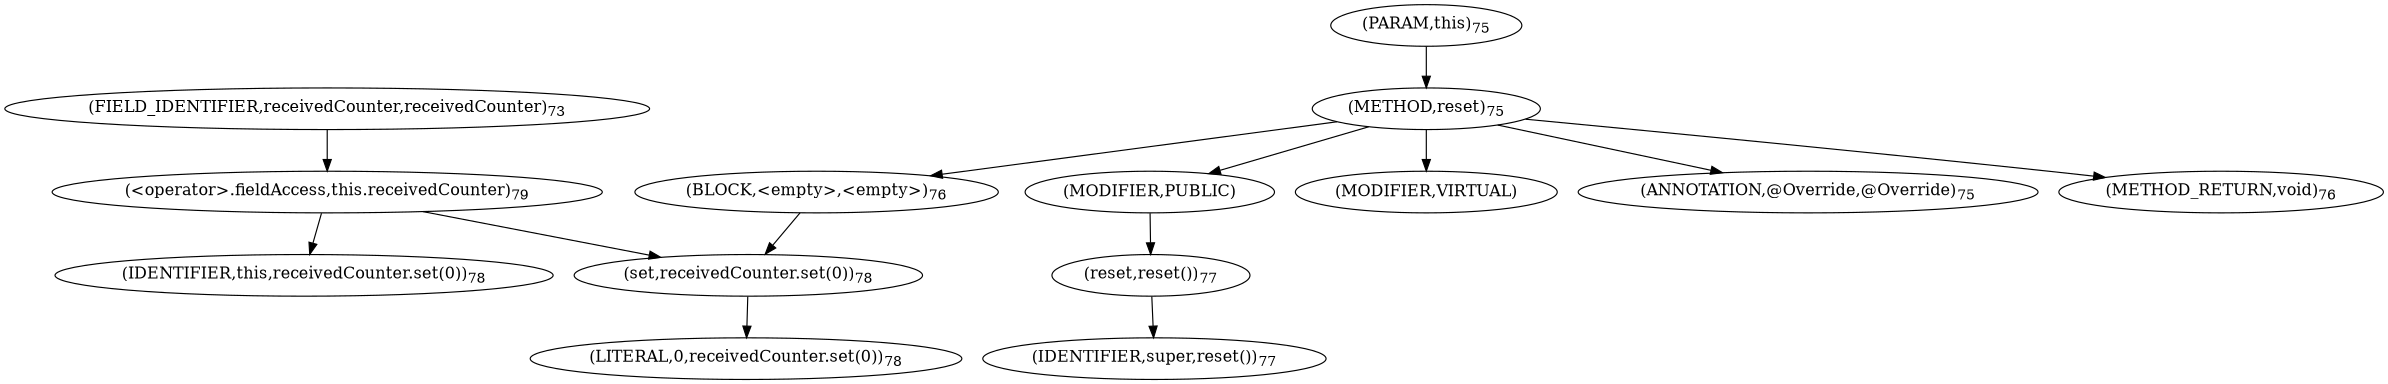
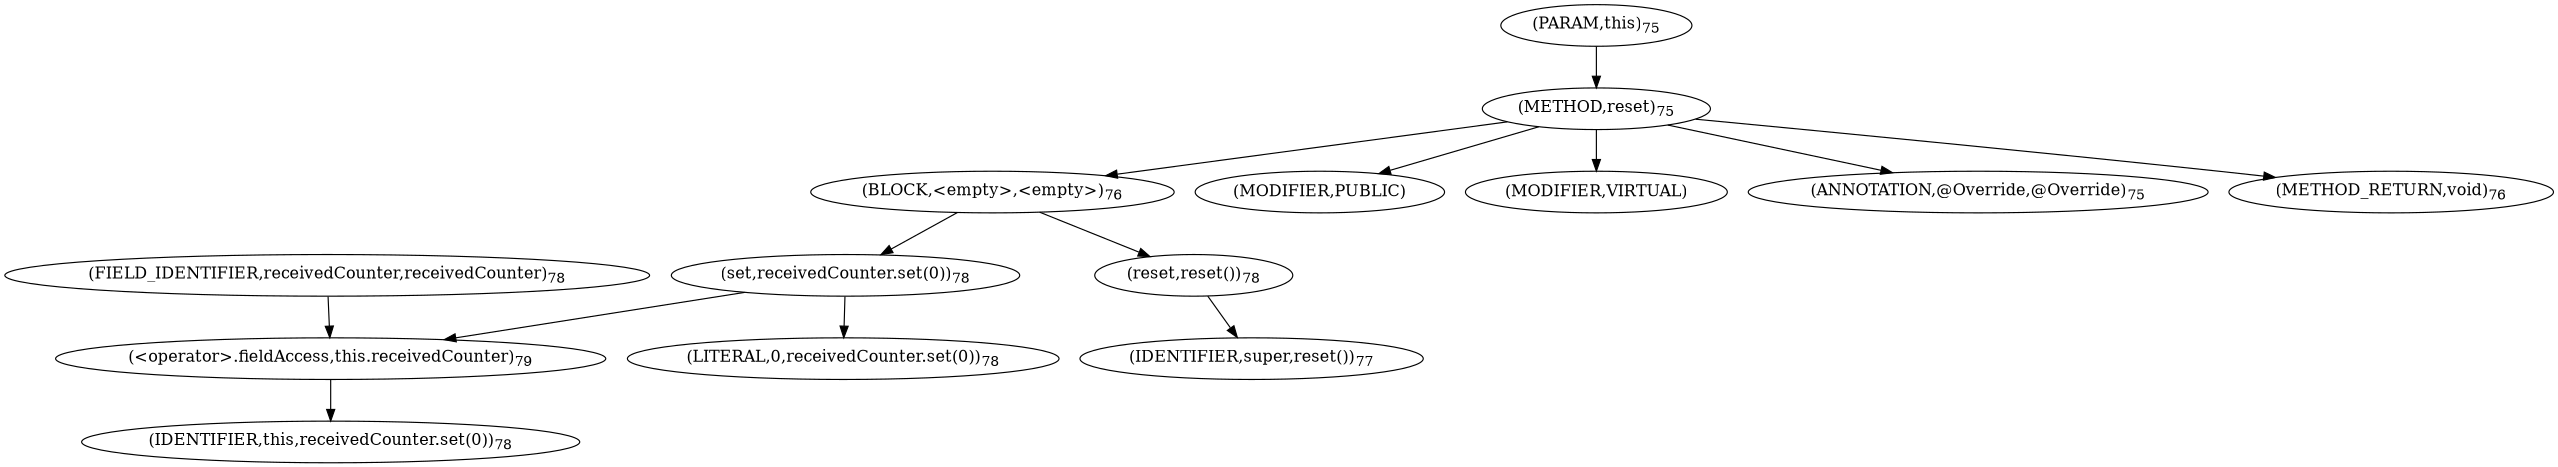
node "(FIELD_IDENTIFIER,receivedCounter,receivedCounter)": text "73" -> "78"
edge "(MODIFIER,PUBLIC)" -> "(reset,reset())": now "(BLOCK,<empty>,<empty>)" -> "(reset,reset())"
edge "(<operator>.fieldAccess,this.receivedCounter)" -> "(set,receivedCounter.set(0))": reversed
node "(reset,reset())": text "77" -> "78"
